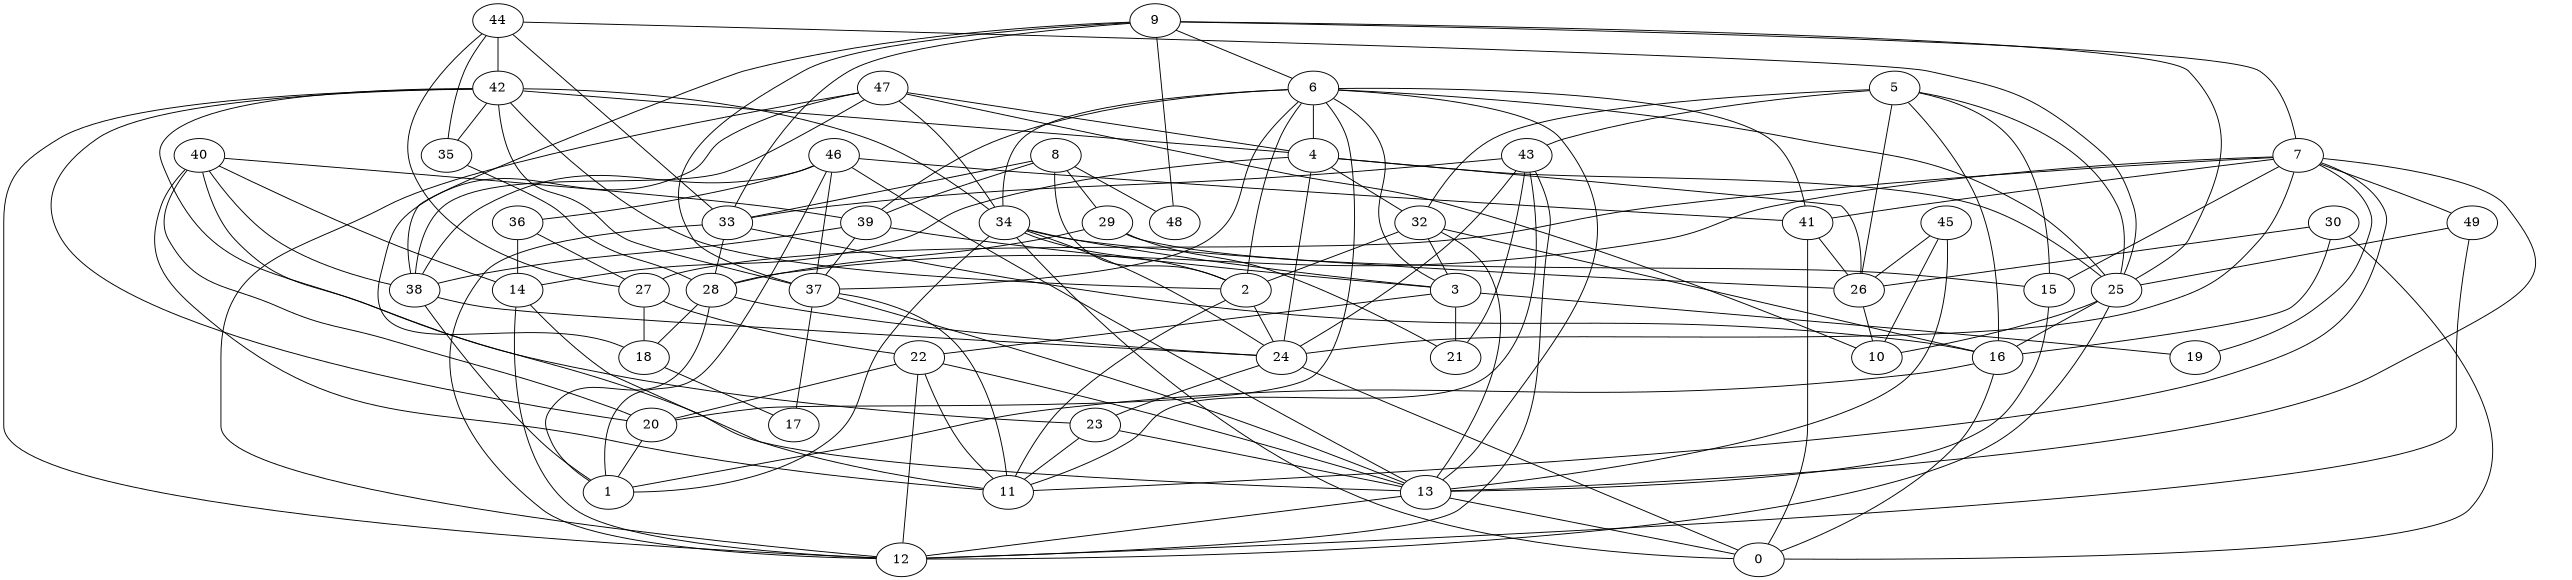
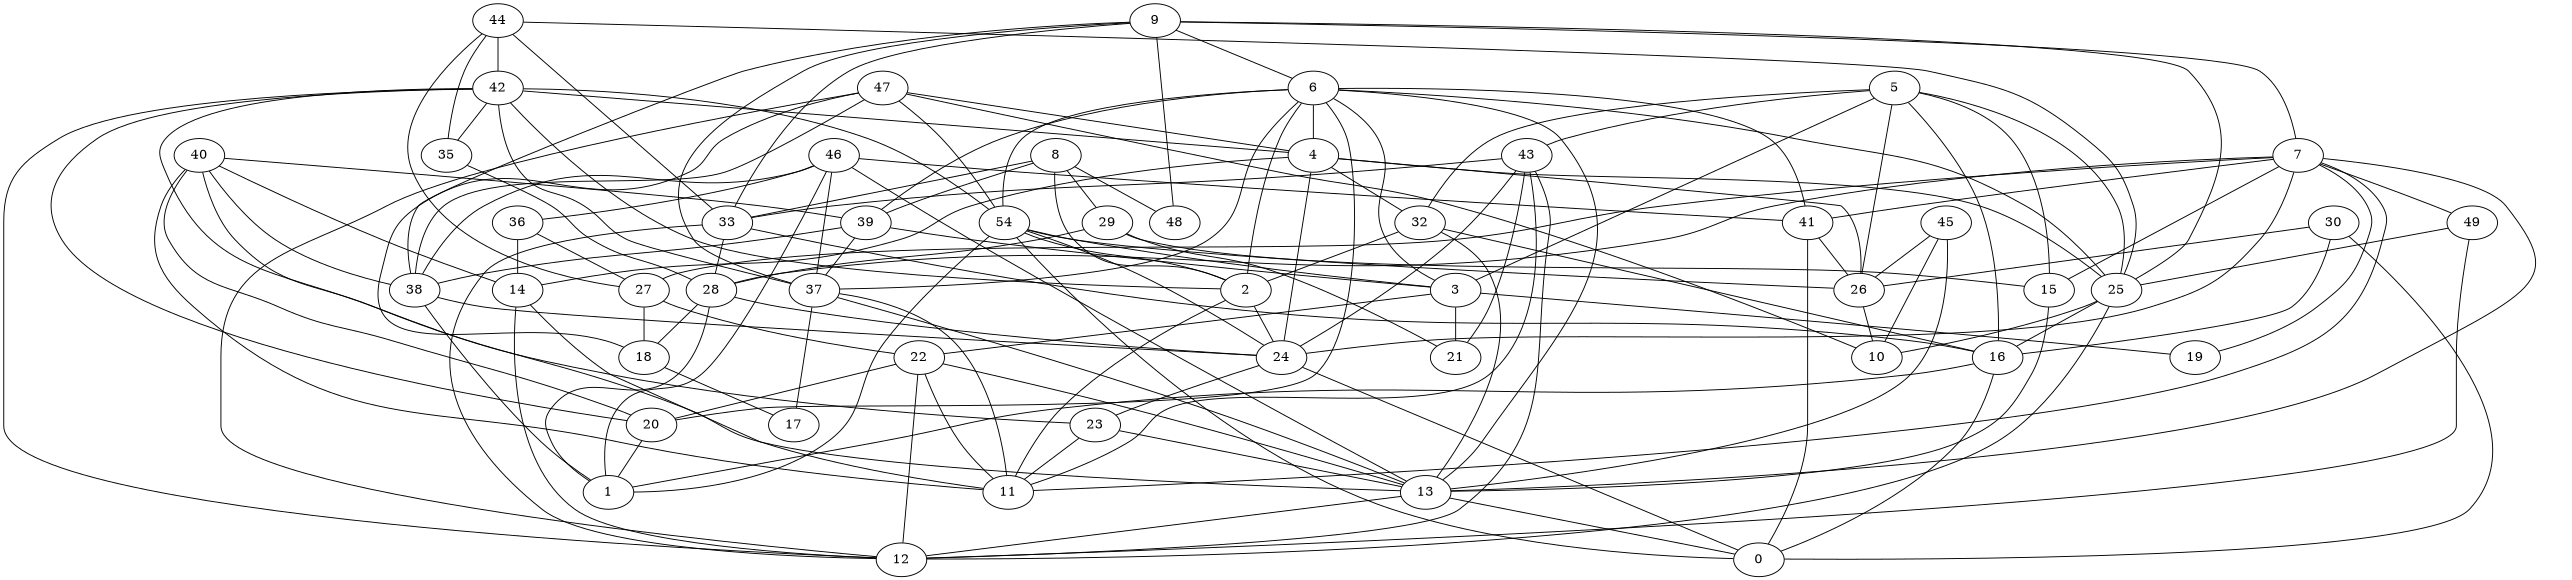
node "34": label "34" -> "54"
edge "32" -- "3": now "5" -- "3"
